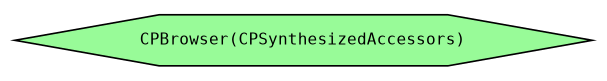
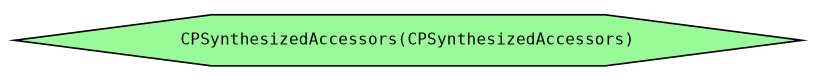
node "CPBrowser(CPSynthesizedAccessors)": label "CPBrowser(CPSynthesizedAccessors)" -> "CPSynthesizedAccessors(CPSynthesizedAccessors)"
